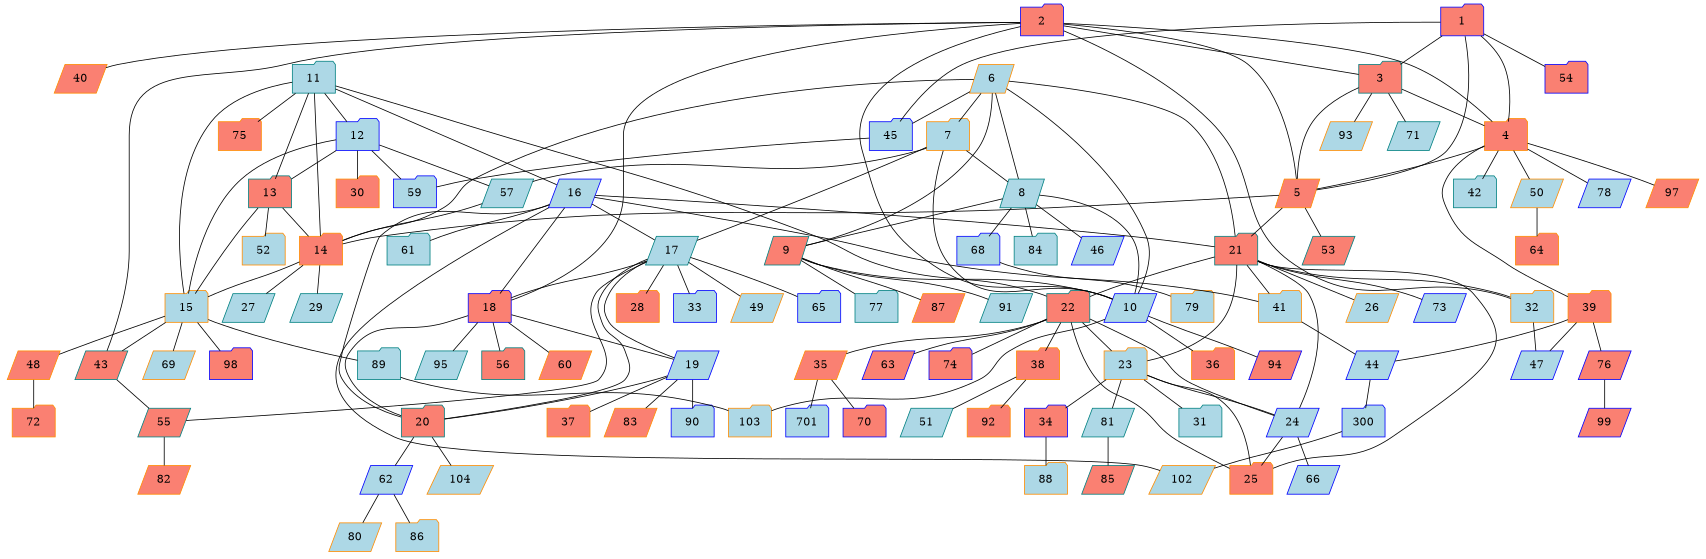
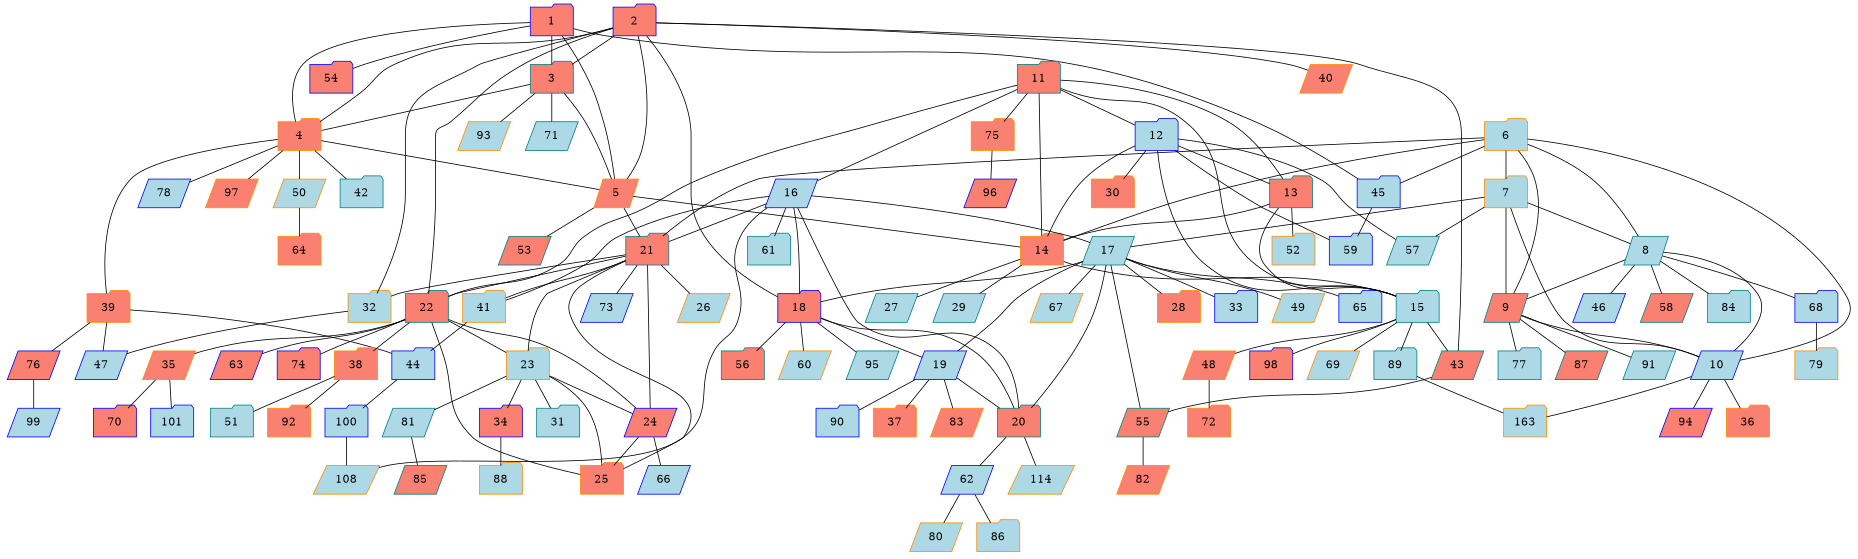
node "11": fillcolor lightblue -> salmon
node "6": shape parallelogram -> folder
node "96": added
edge "2" -- "10": now "2" -- "22"
edge "57" -- "14": now "12" -- "14"
edge "7" -- "9": added
node "15": color darkorange -> teal
node "87": color darkorange -> teal
node "67": added
node "58": added
node "60": fillcolor salmon -> lightblue
node "44": shape parallelogram -> folder
node "103": label "103" -> "163"
node "701": label "701" -> "101"
node "51": shape parallelogram -> folder
node "24": fillcolor lightblue -> salmon
node "300": label "300" -> "100"
node "99": fillcolor salmon -> lightblue
node "104": label "104" -> "114"
node "102": label "102" -> "108"
